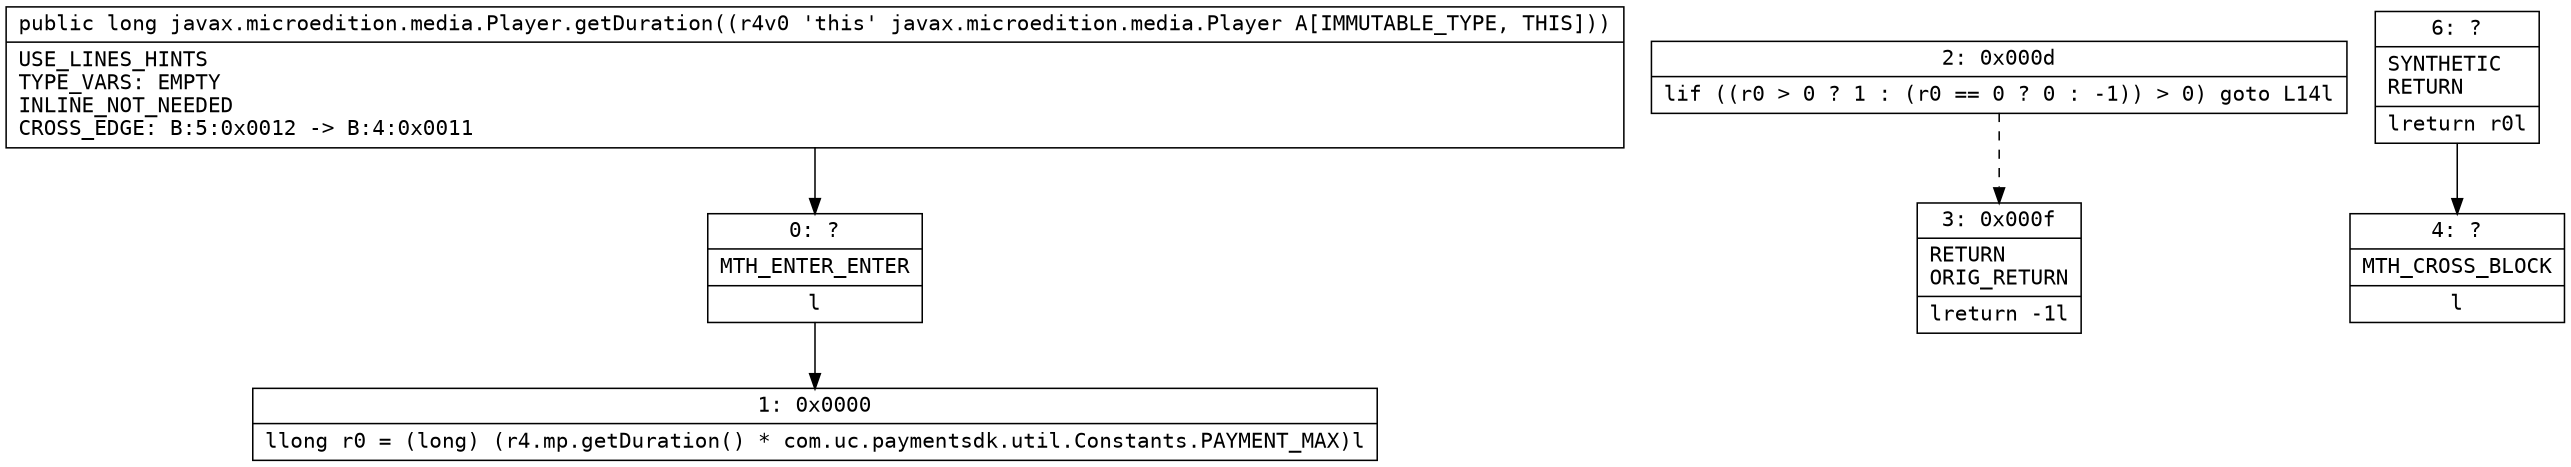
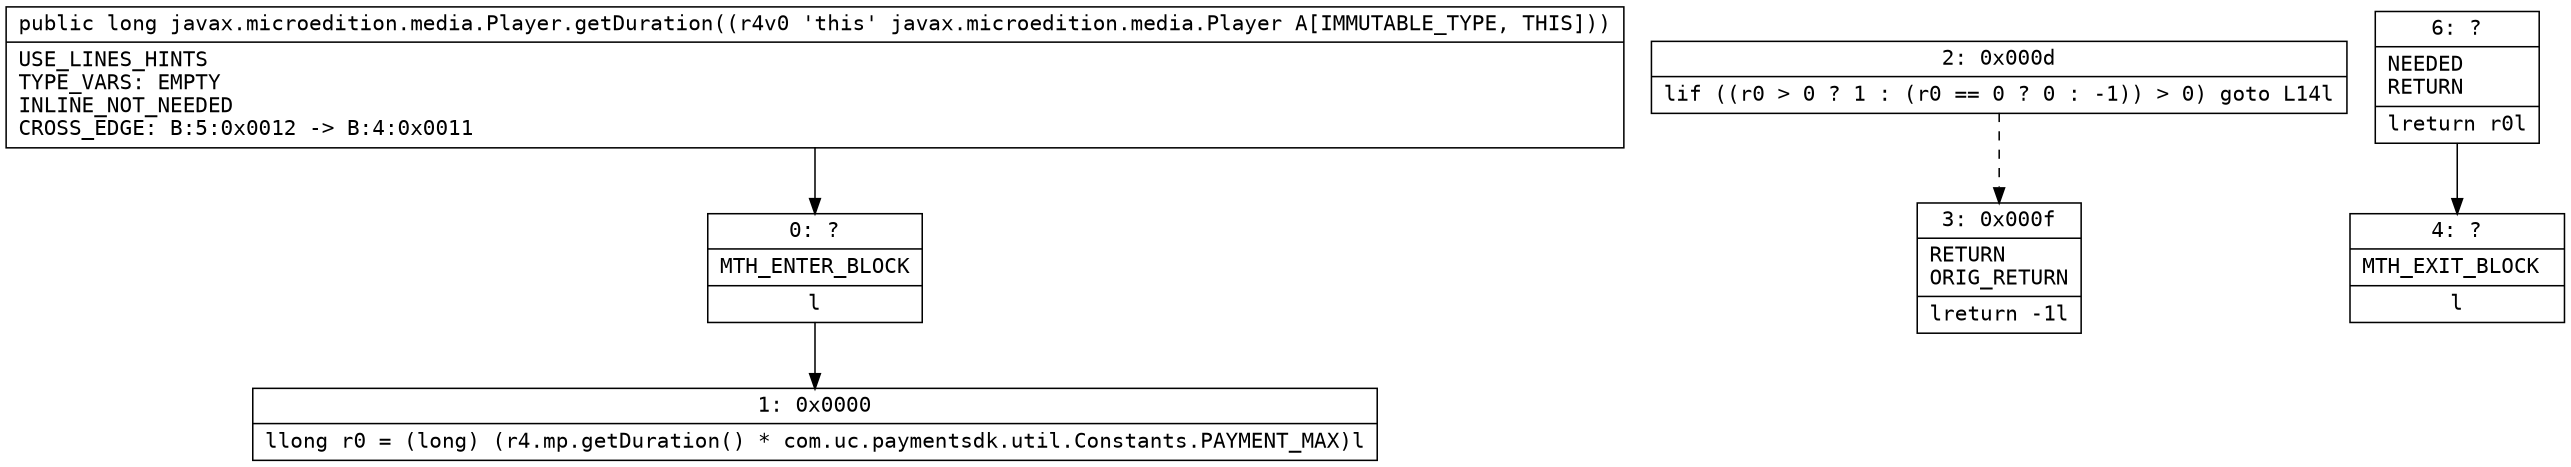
node "6: ?": text "SYNTHETIC" -> "NEEDED"
node "0: ?": text "MTH_ENTER_ENTER" -> "MTH_ENTER_BLOCK"
node "4: ?": text "MTH_CROSS_BLOCK" -> "MTH_EXIT_BLOCK"
